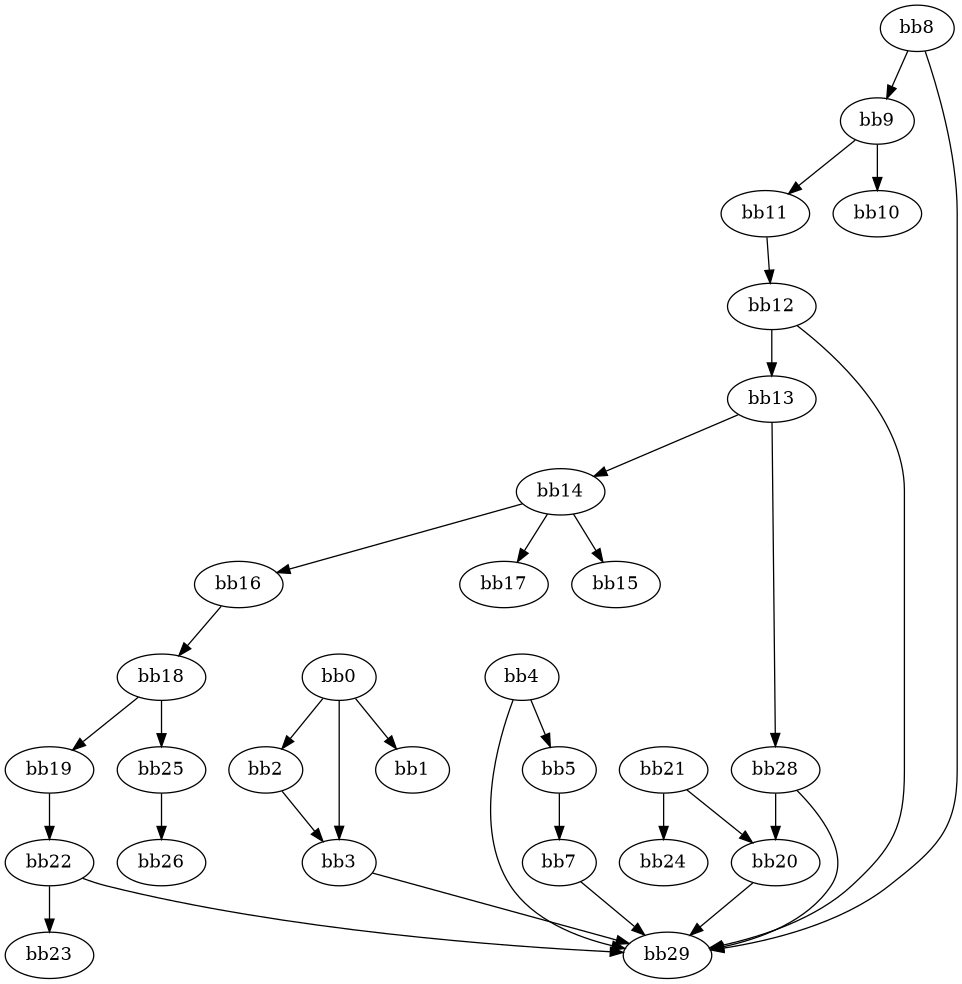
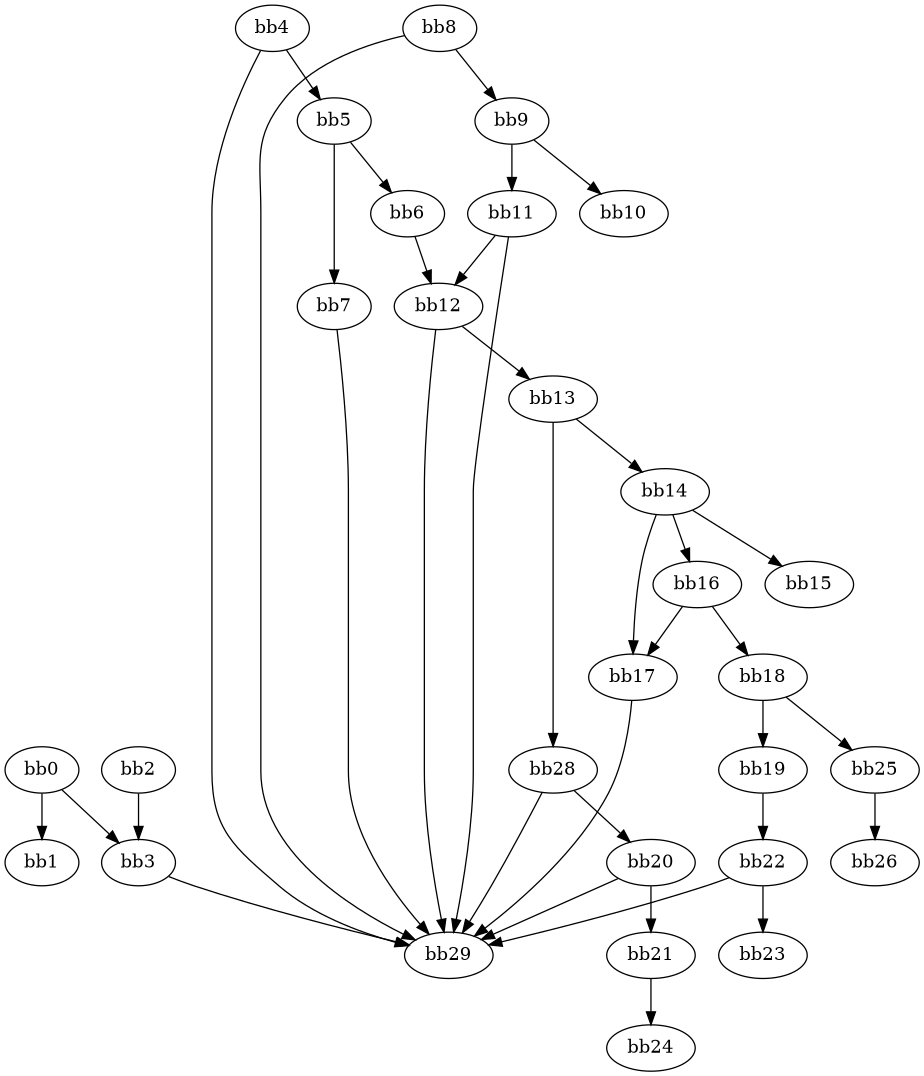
node "bb6": added
edge "bb11" -> "bb29": added
edge "bb16" -> "bb17": added
edge "bb0" -> "bb2": removed
edge "bb21" -> "bb20": reversed
edge "bb17" -> "bb29": added
